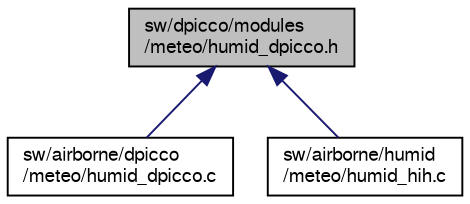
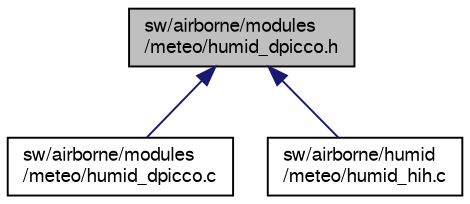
node "sw/dpicco/modules /meteo/humid_dpicco.h": label "sw/dpicco/modules /meteo/humid_dpicco.h" -> "sw/airborne/modules /meteo/humid_dpicco.h"
node "sw/airborne/dpicco /meteo/humid_dpicco.c": label "sw/airborne/dpicco /meteo/humid_dpicco.c" -> "sw/airborne/modules /meteo/humid_dpicco.c"
